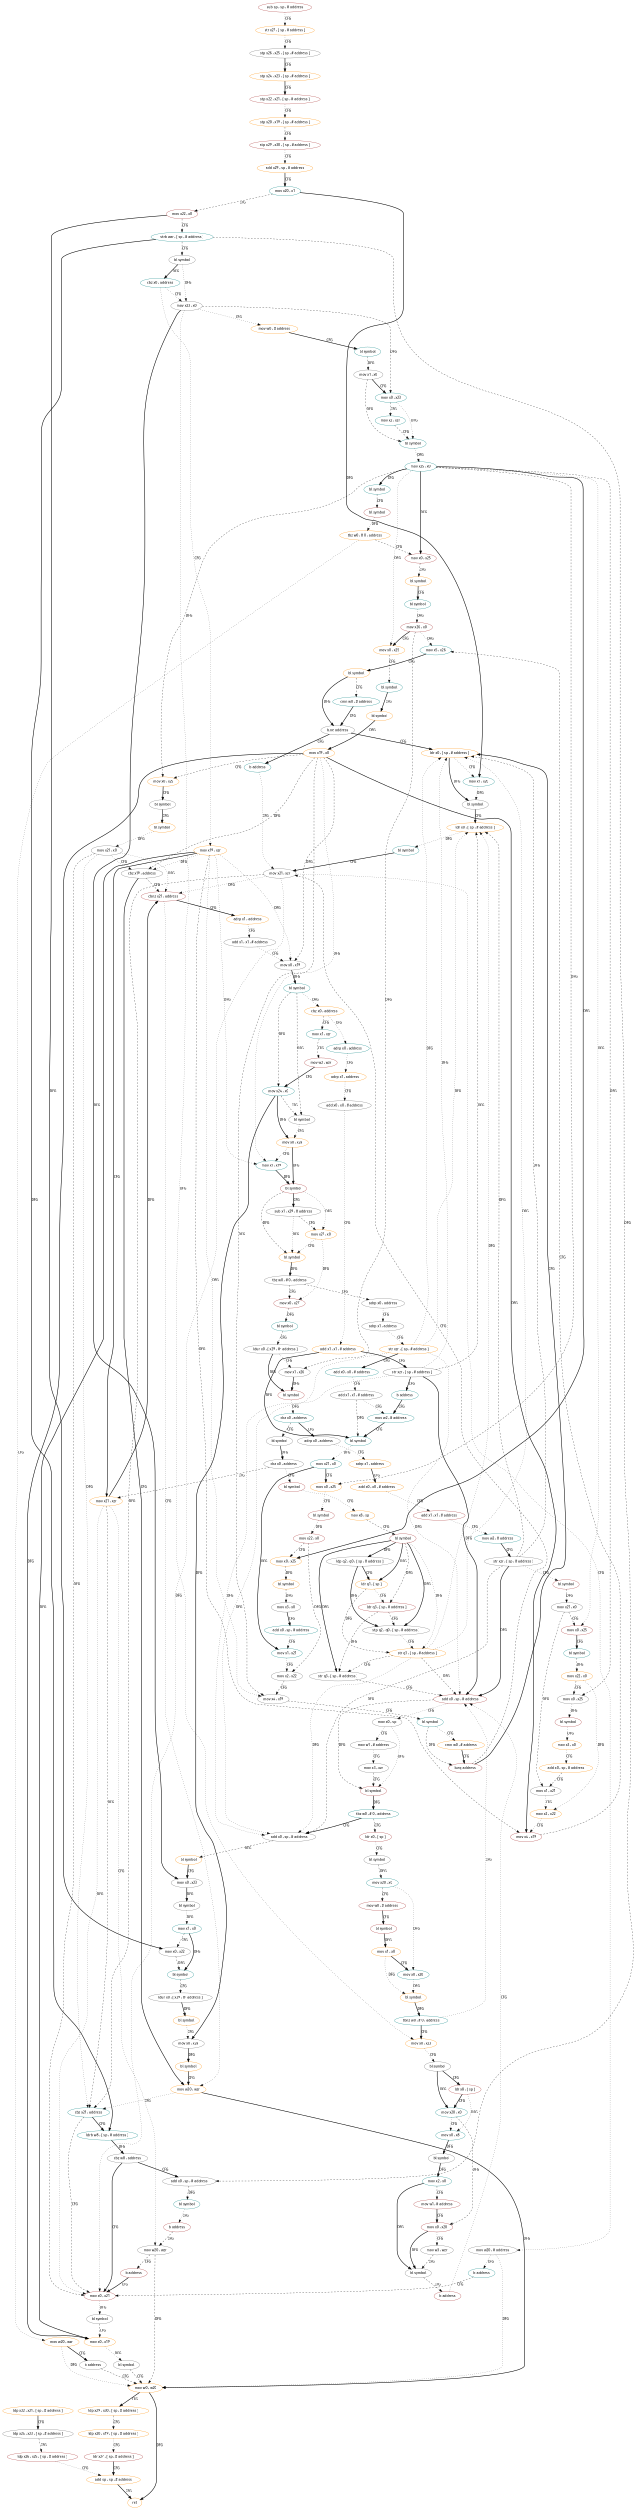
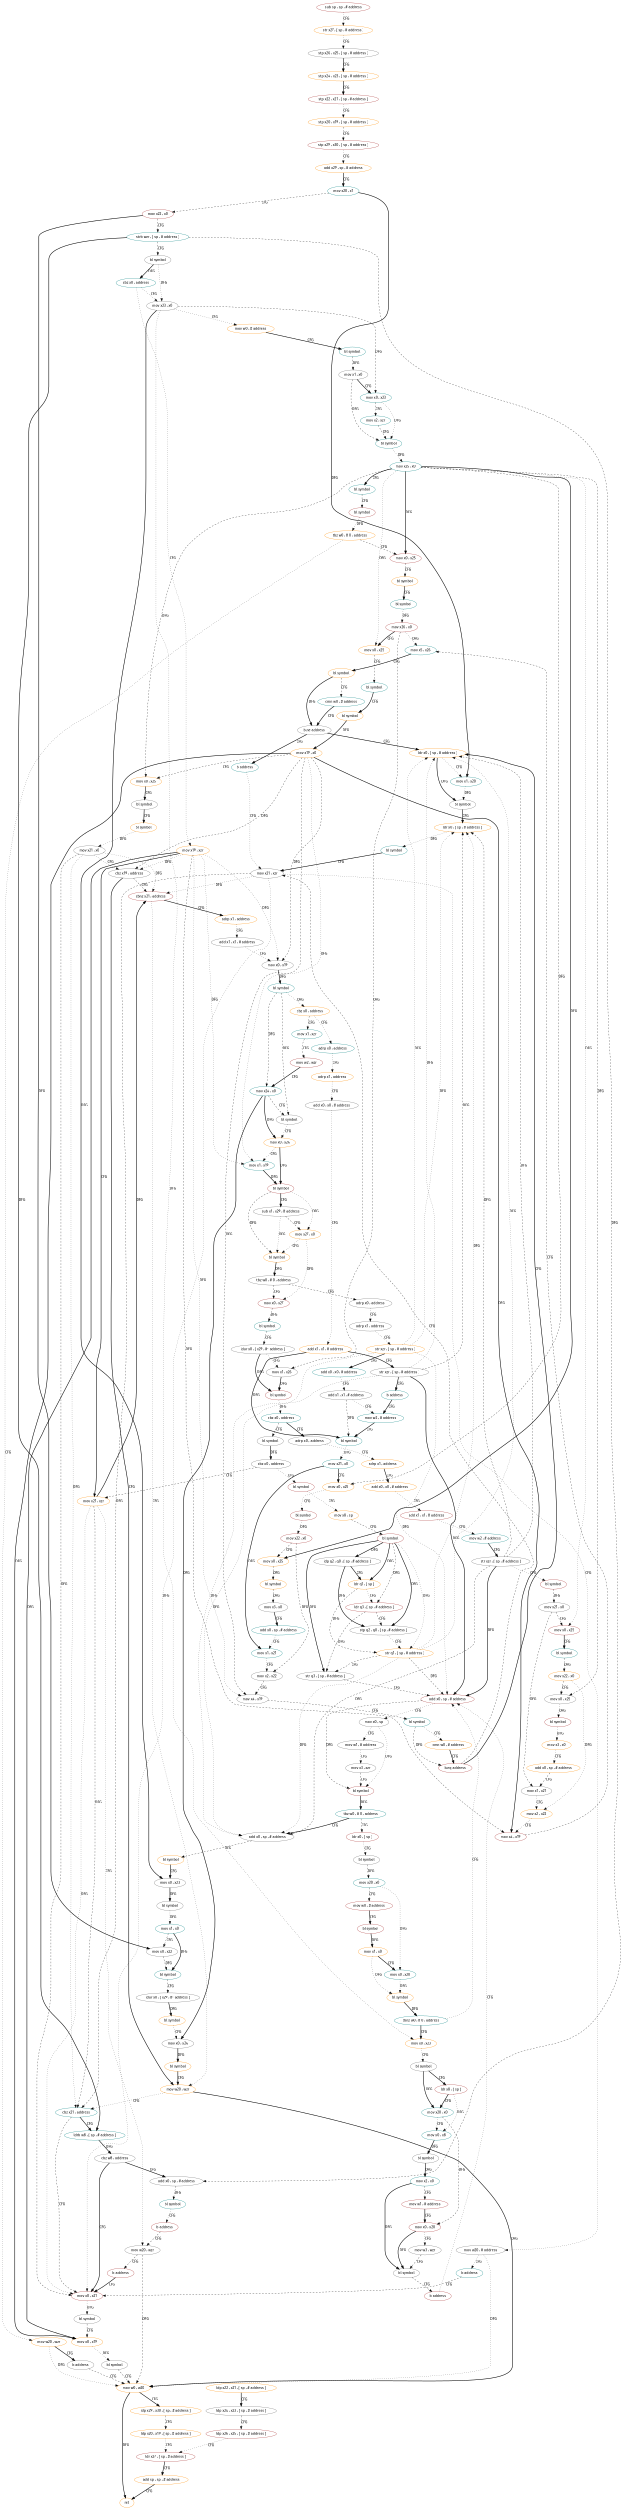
edge "ldp x26 , x25 , [ sp , # address ]" -> "add sp , sp , # address": now "ldp x26 , x25 , [ sp , # address ]" -> "ldr x27 , [ sp , # address ]"
